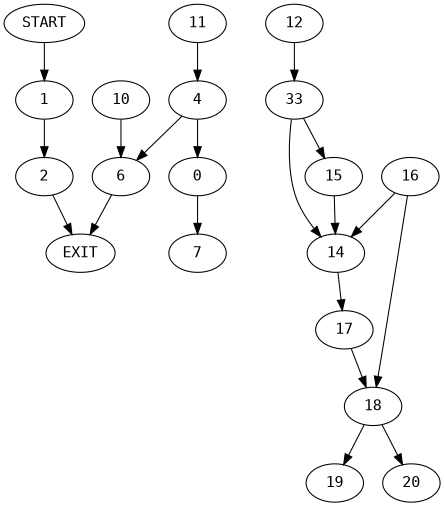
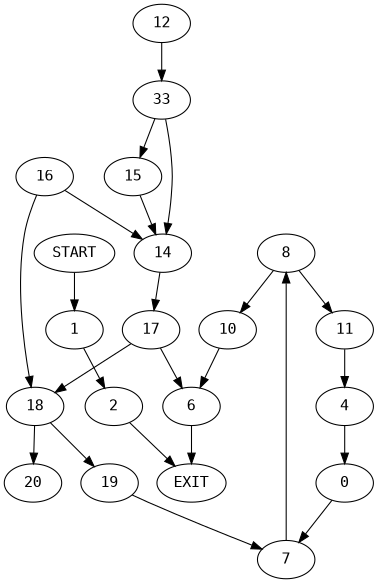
edge "4" -> "6": now "17" -> "6"
node "8": added
edge "19" -> "7": added
